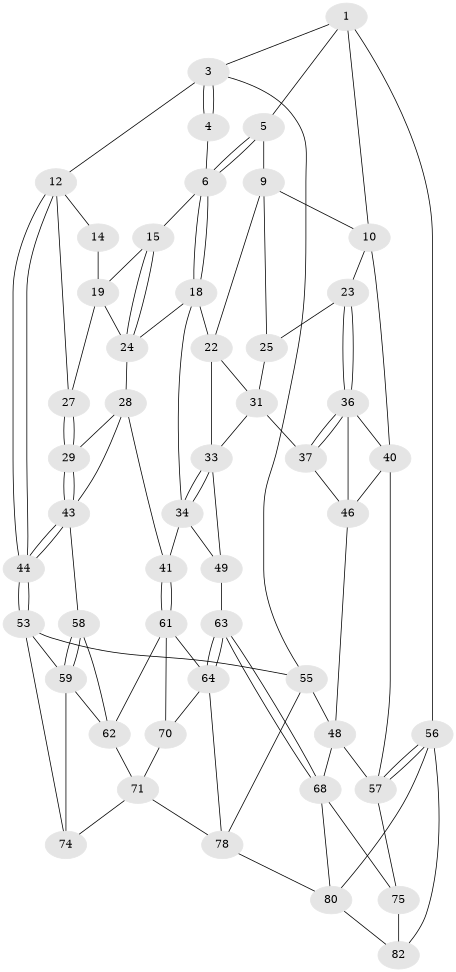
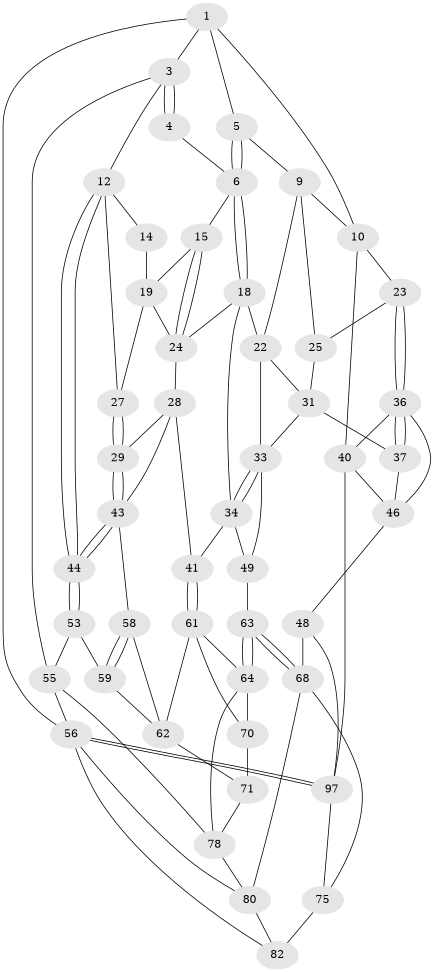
edge "55" -- "48": now "55" -- "56"
node "57": label "57" -> "97"
node "74": removed
